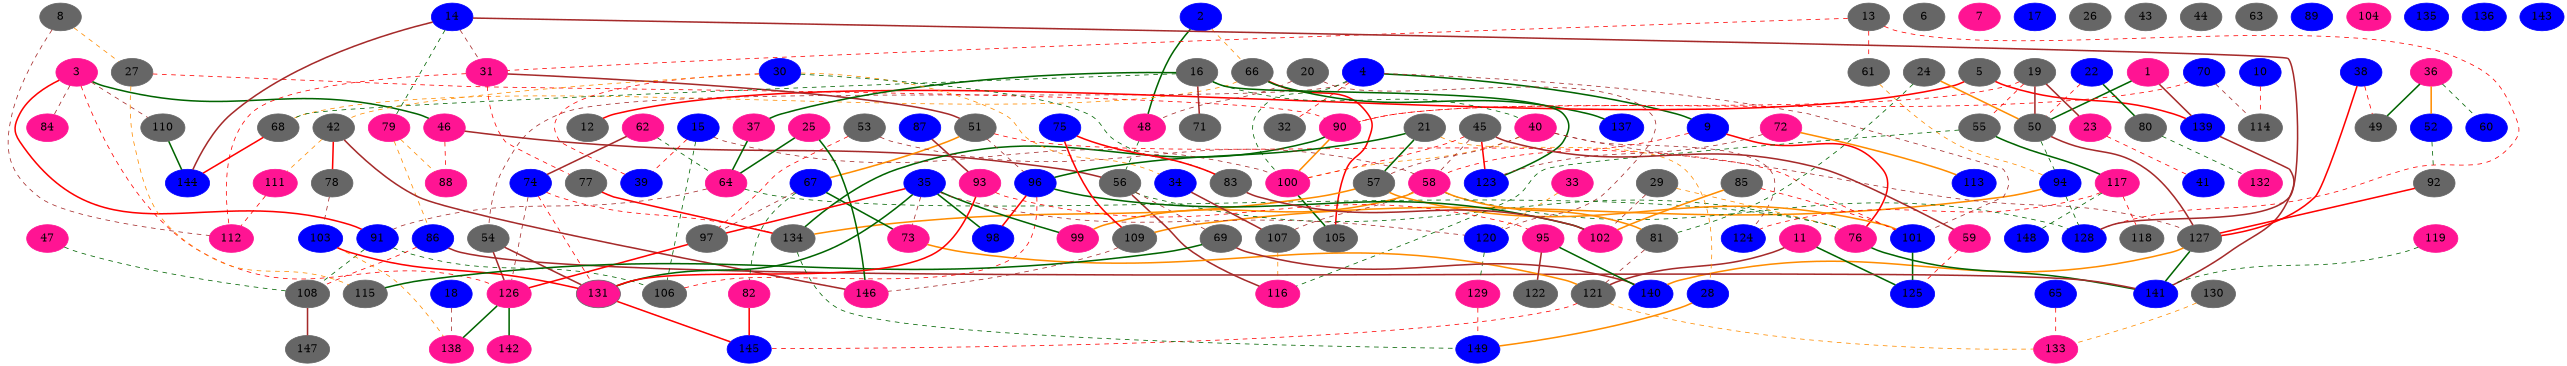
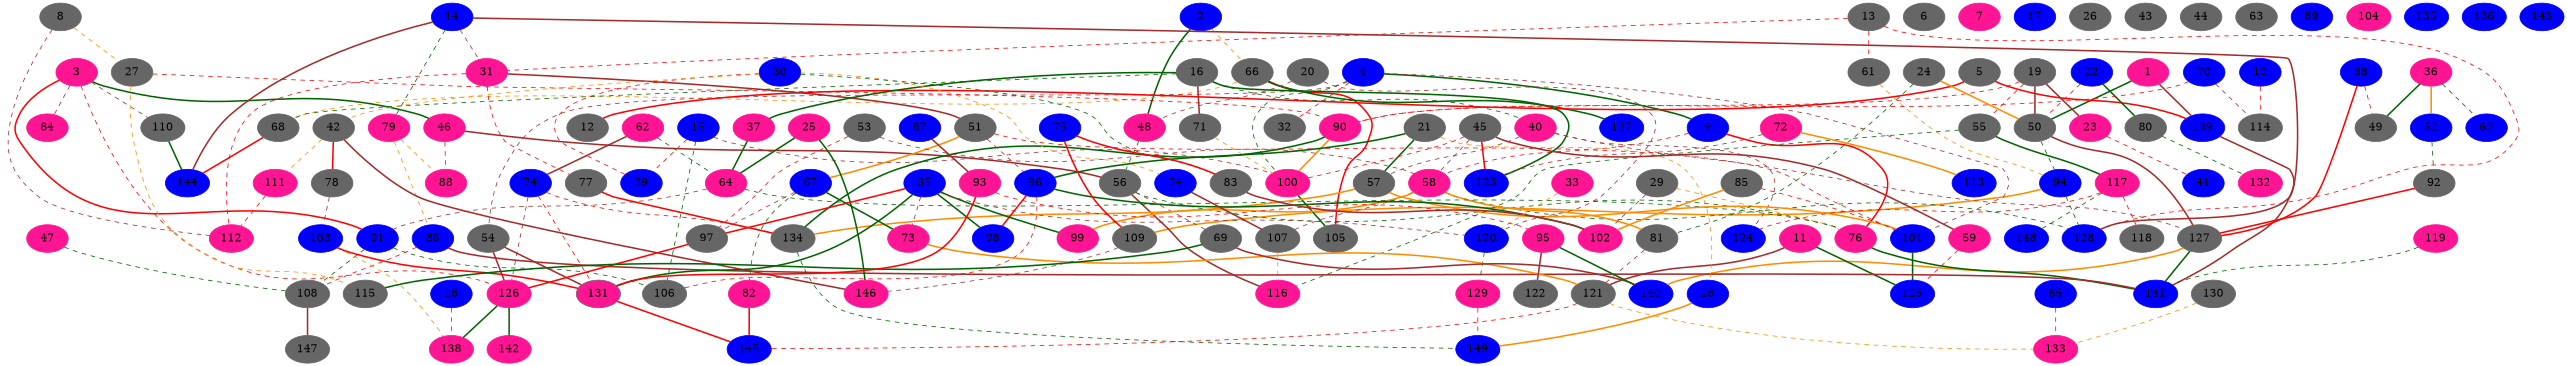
edge "40" -- "100": now "71" -- "100"
